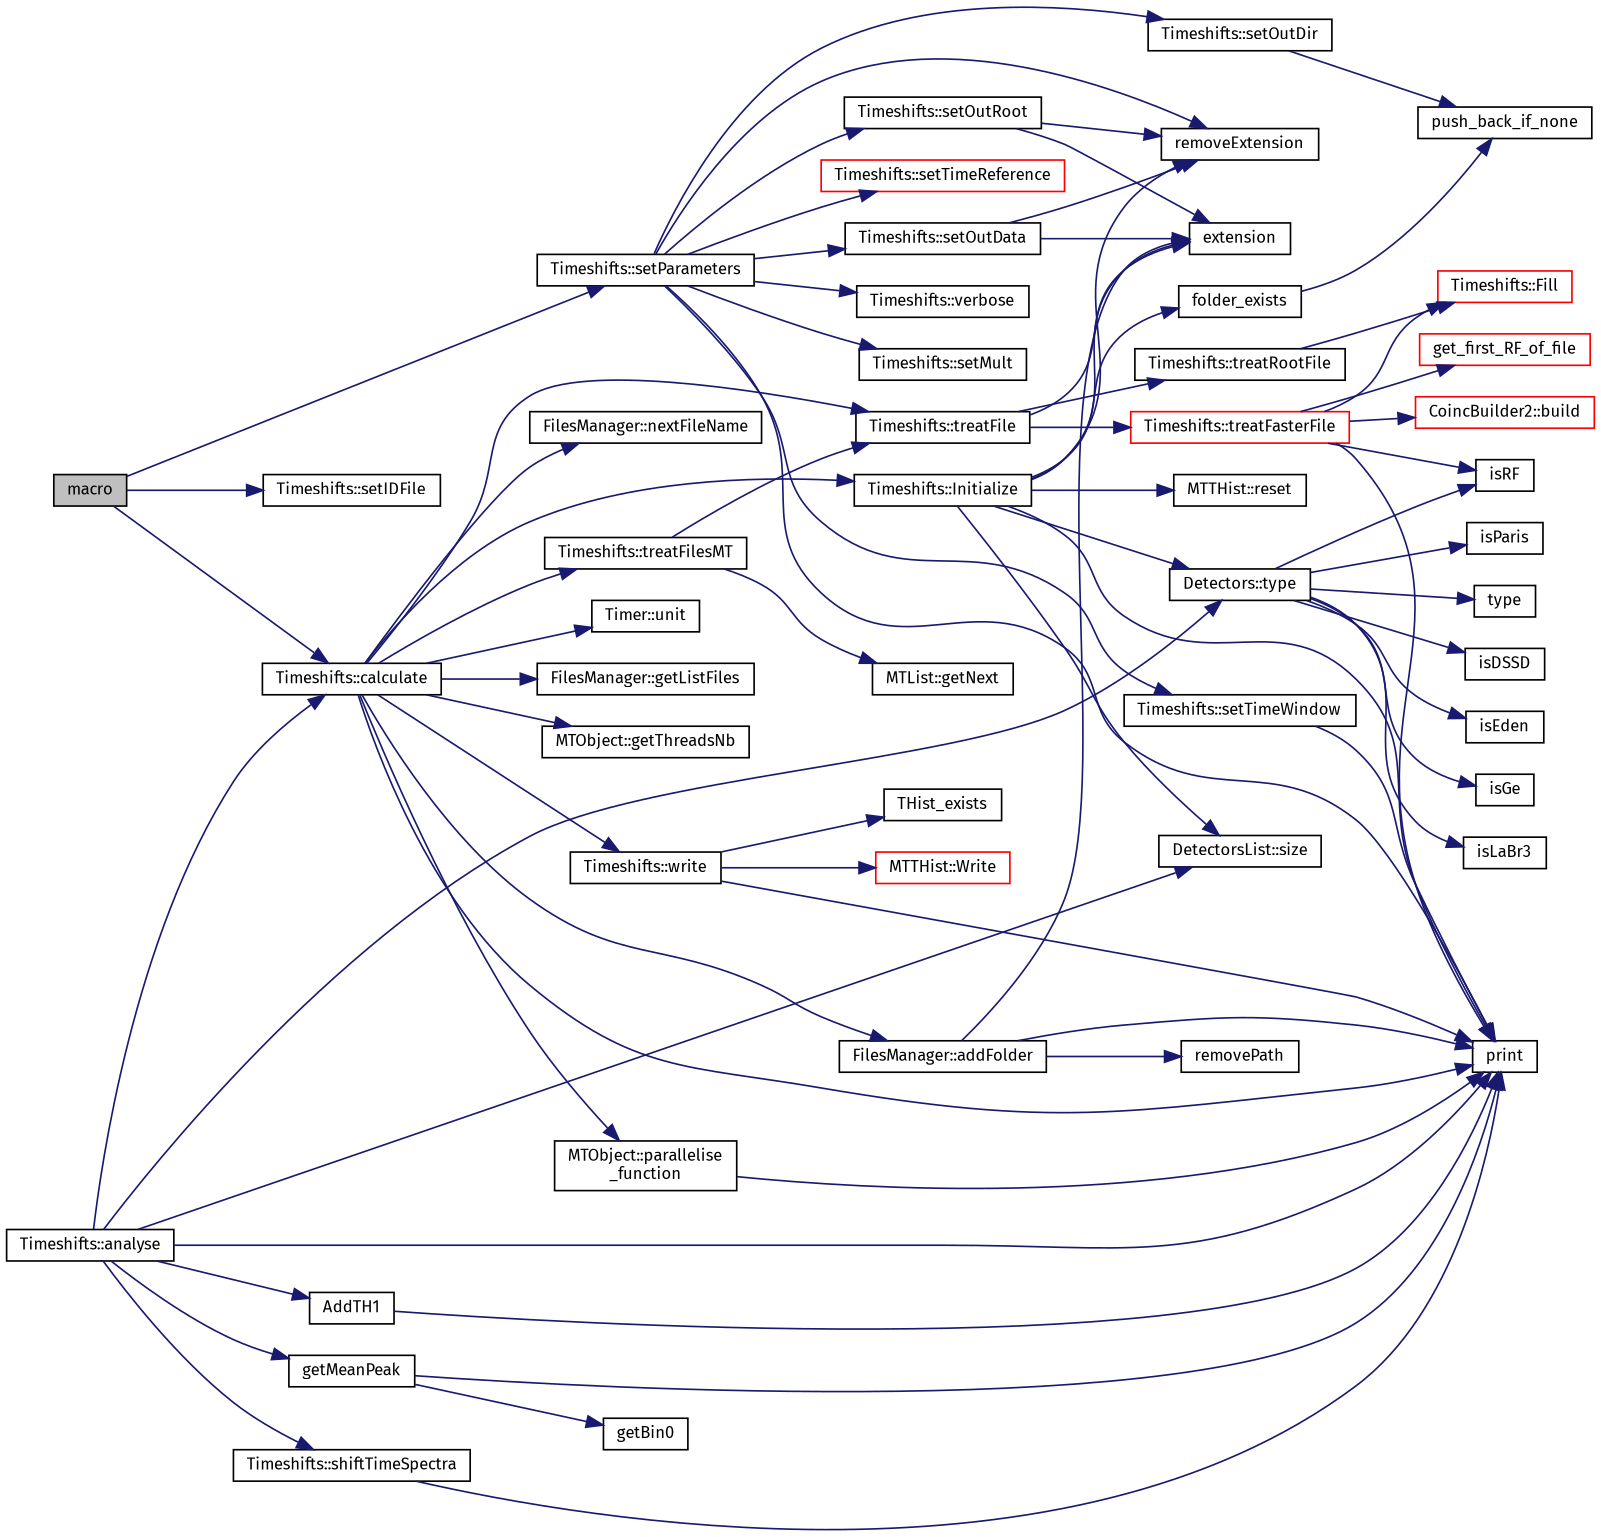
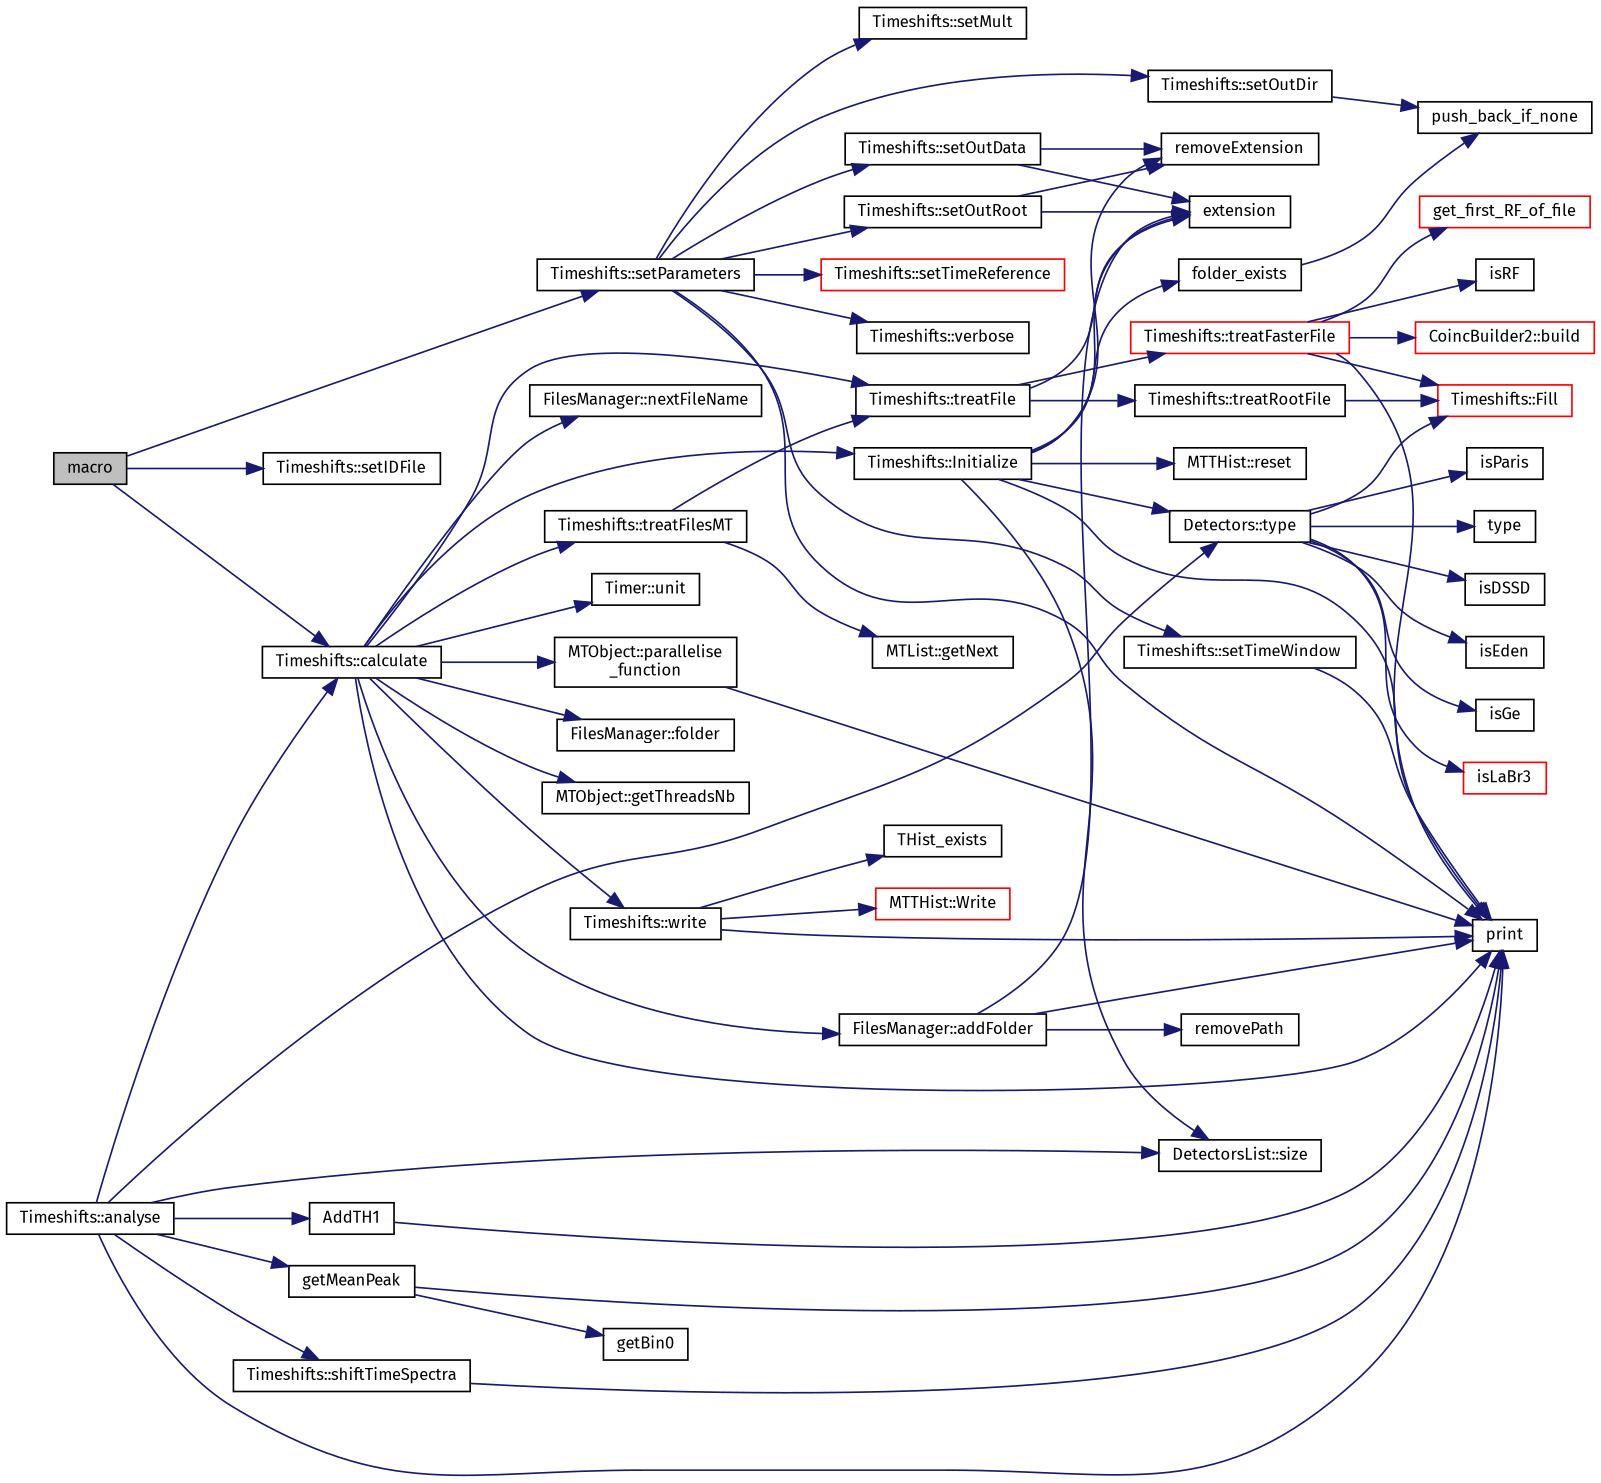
edge "Timeshifts::setParameters" -> "removeExtension": removed
edge "Detectors::type" -> "isRF": now "Detectors::type" -> "Timeshifts::Fill"
node "FilesManager::getListFiles": label "FilesManager::getListFiles" -> "FilesManager::folder"
node "isLaBr3": color black -> red
